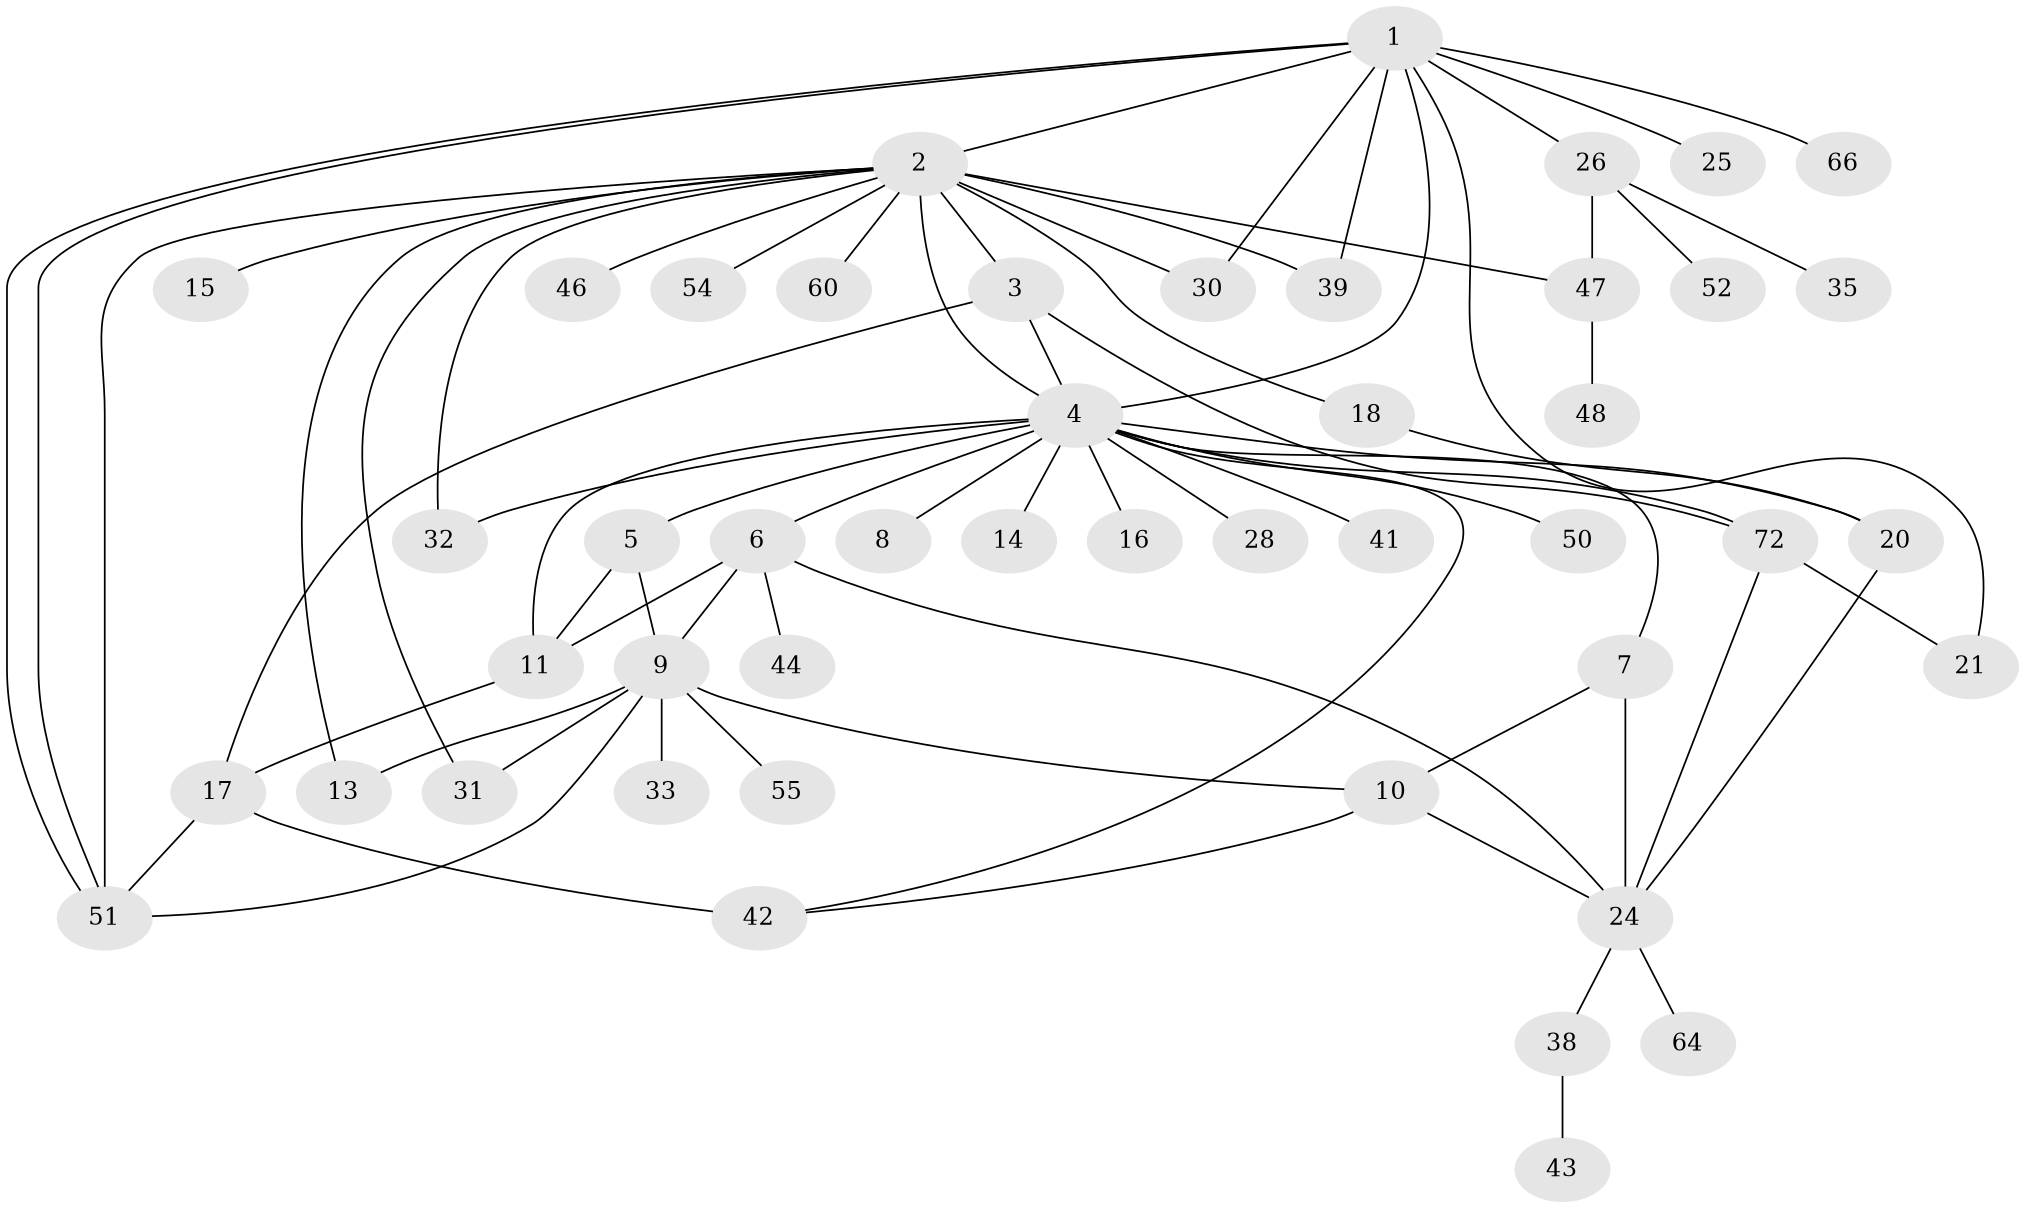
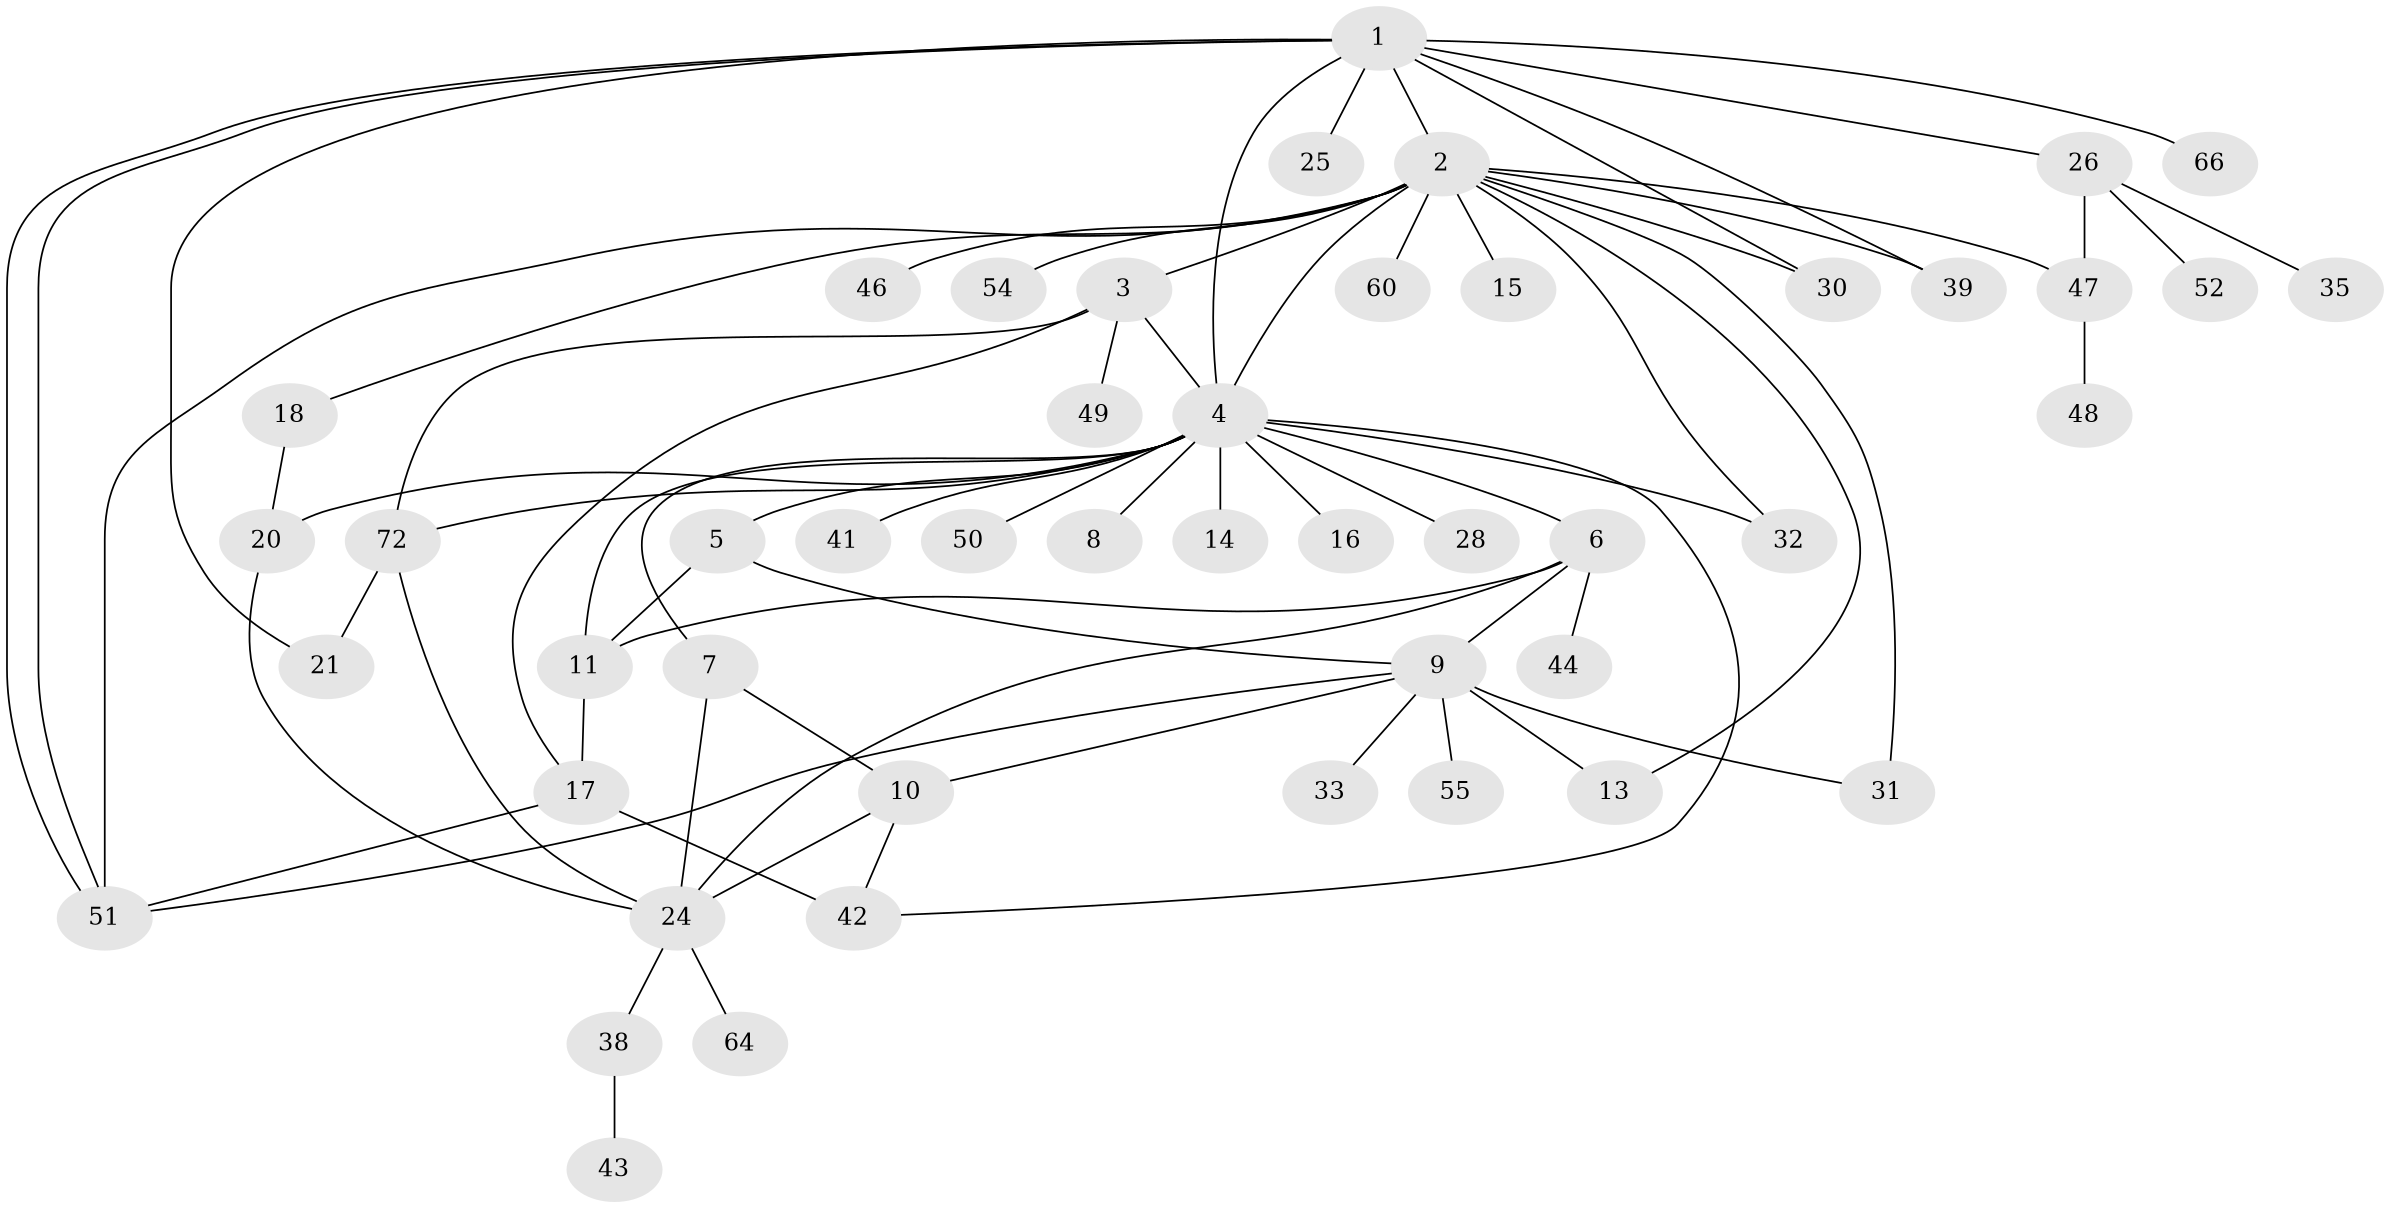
node "49": added
